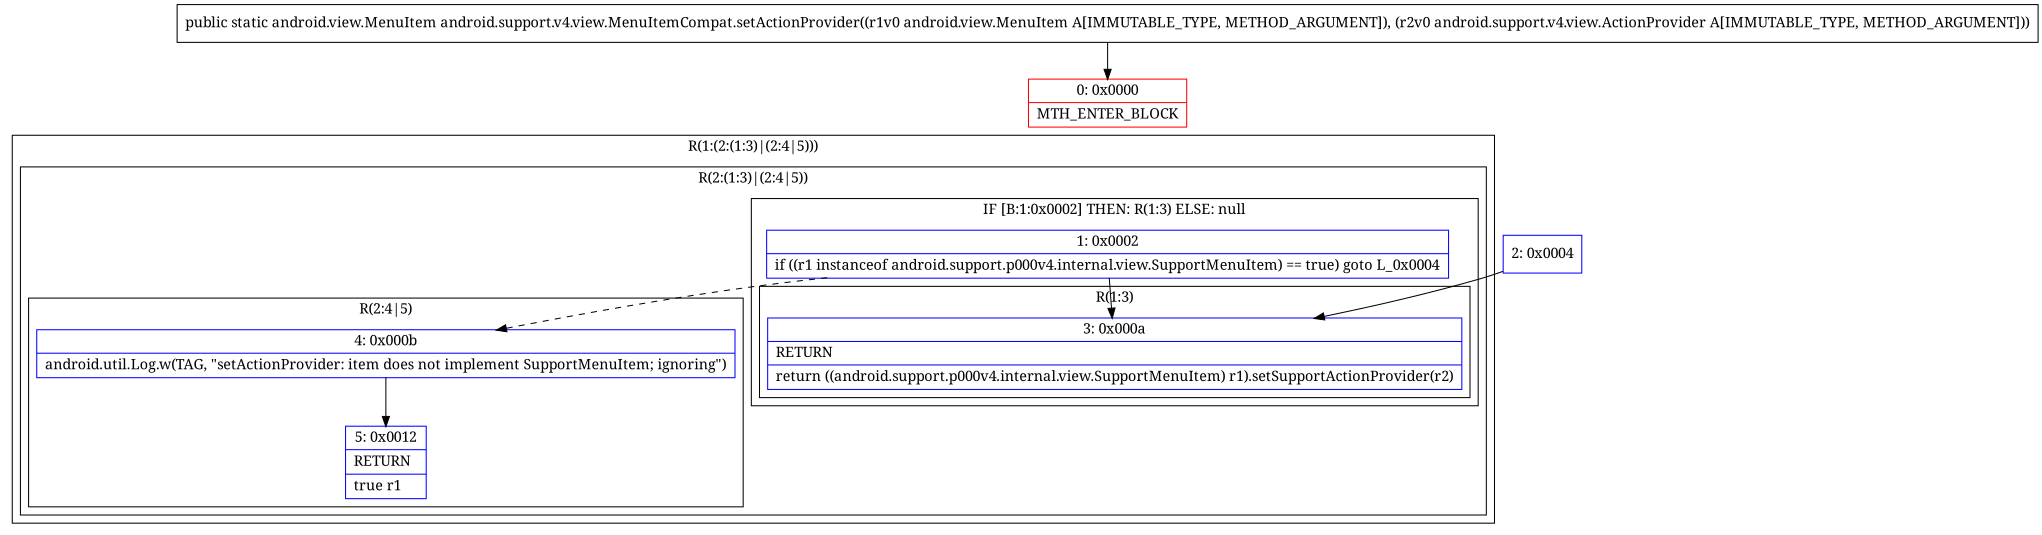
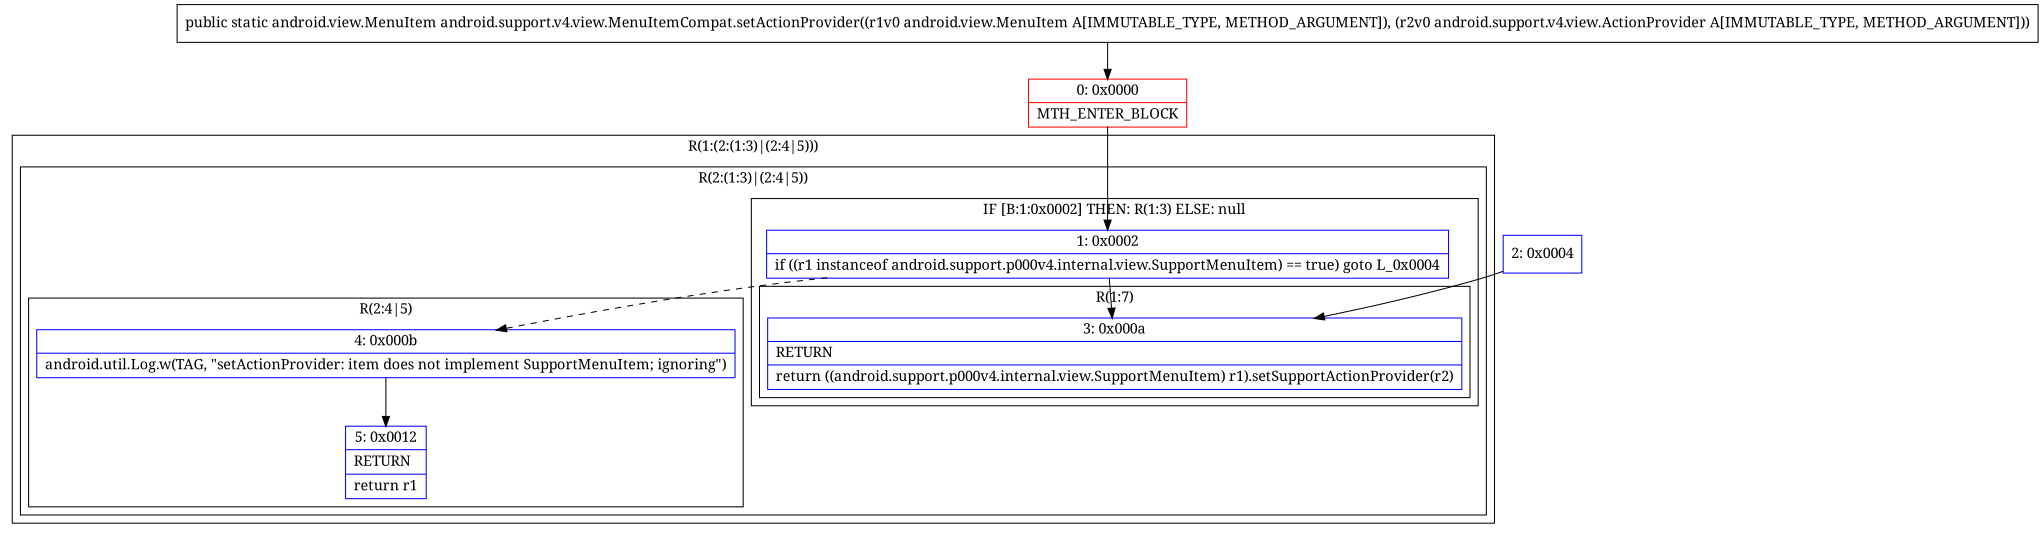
edge "0: 0x0000" -> "1: 0x0002": added
cluster "R(1:3)": label "R(1:3)" -> "R(1:7)"
node "5: 0x0012": text "true r1" -> "return r1"
